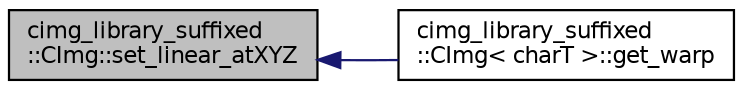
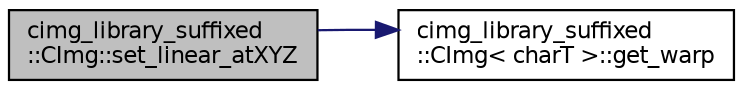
edge "cimg_library_suffixed ::CImg< charT >::get_warp" -> "cimg_library_suffixed ::CImg::set_linear_atXYZ": reversed
